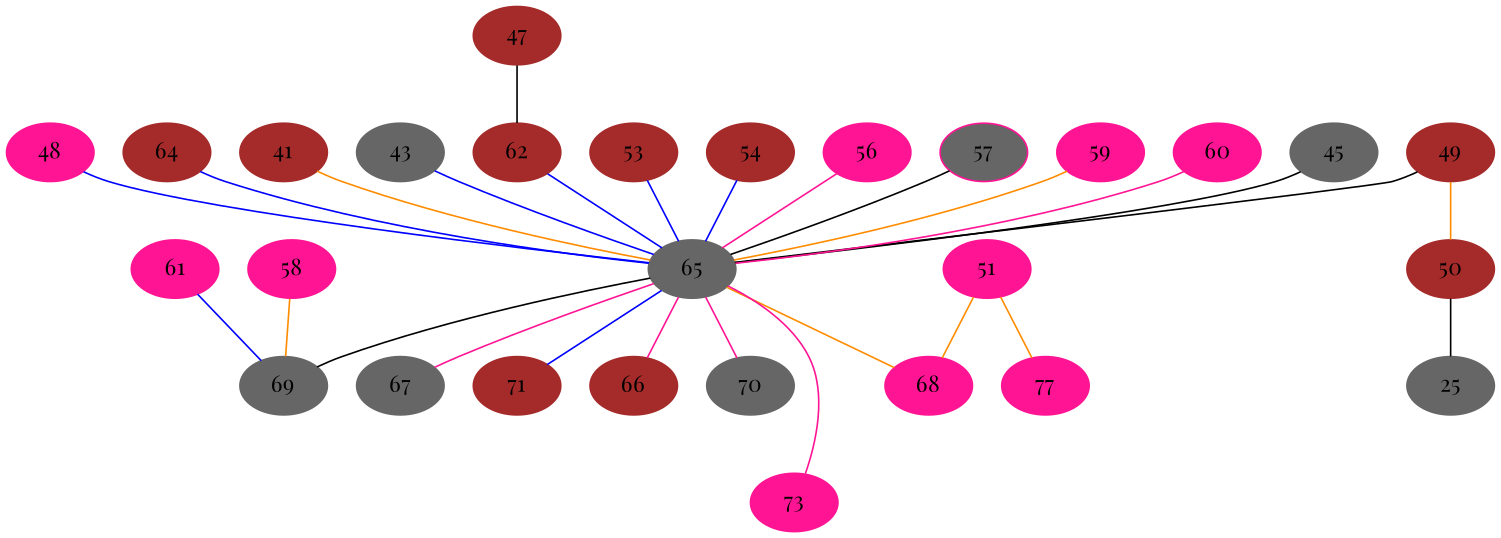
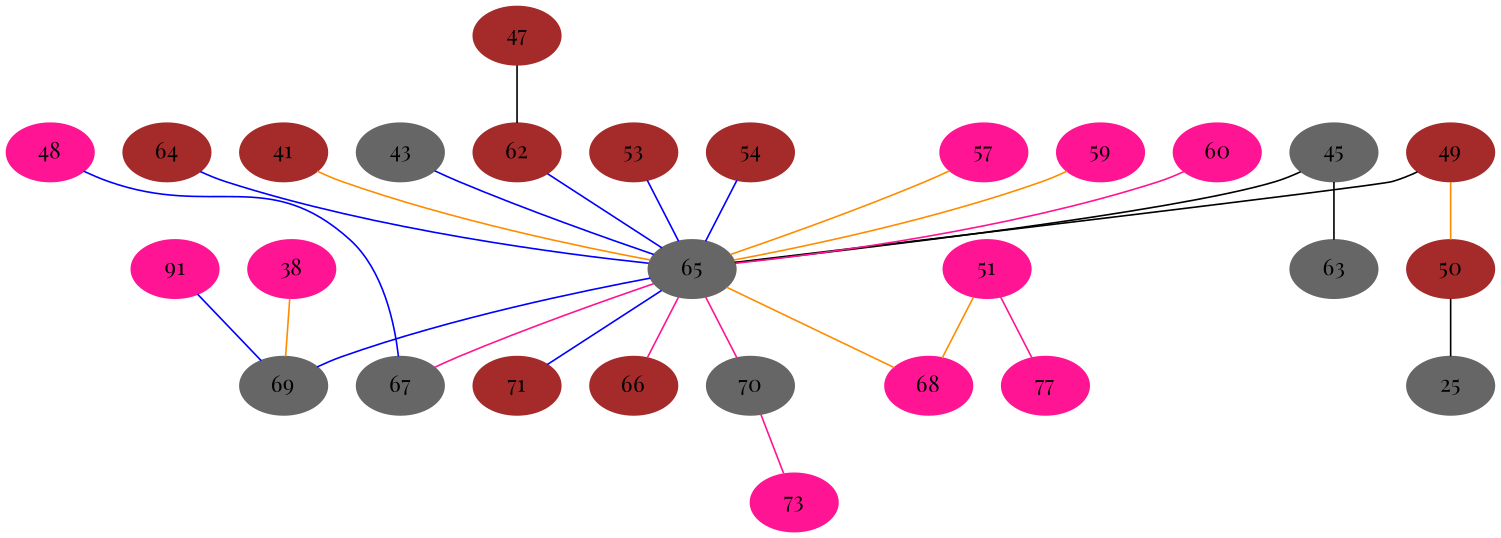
node "56": removed
node "57": fillcolor gray40 -> deeppink
edge "57" -- "65": color black -> darkorange
edge "48" -- "65": now "48" -- "67"
node "61": label "61" -> "91"
node "58": label "58" -> "38"
node "63": added
edge "65" -- "69": color black -> blue
edge "51" -- "77": color darkorange -> deeppink
edge "65" -- "73": now "70" -- "73"
